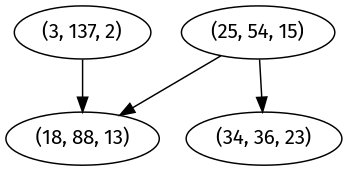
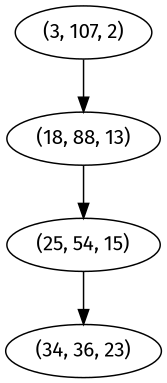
node "(3, 137, 2)": label "(3, 137, 2)" -> "(3, 107, 2)"
edge "(25, 54, 15)" -> "(18, 88, 13)": reversed
